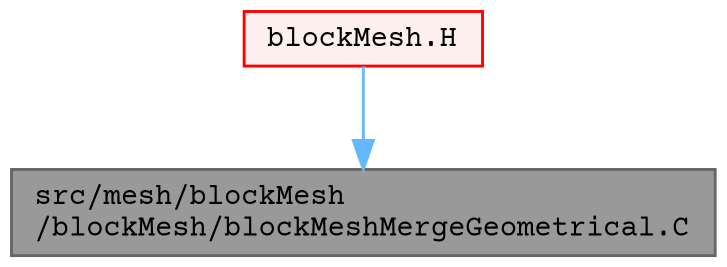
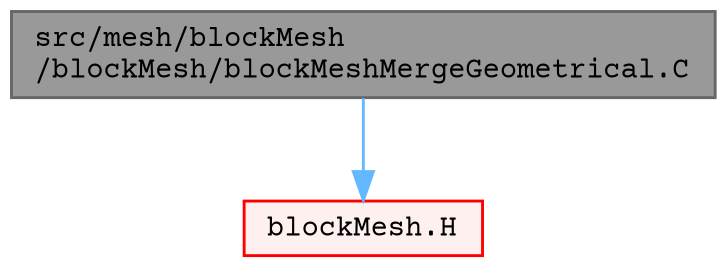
edge "blockMesh.H" -> "src/mesh/blockMesh /blockMesh/blockMeshMergeGeometrical.C": reversed
